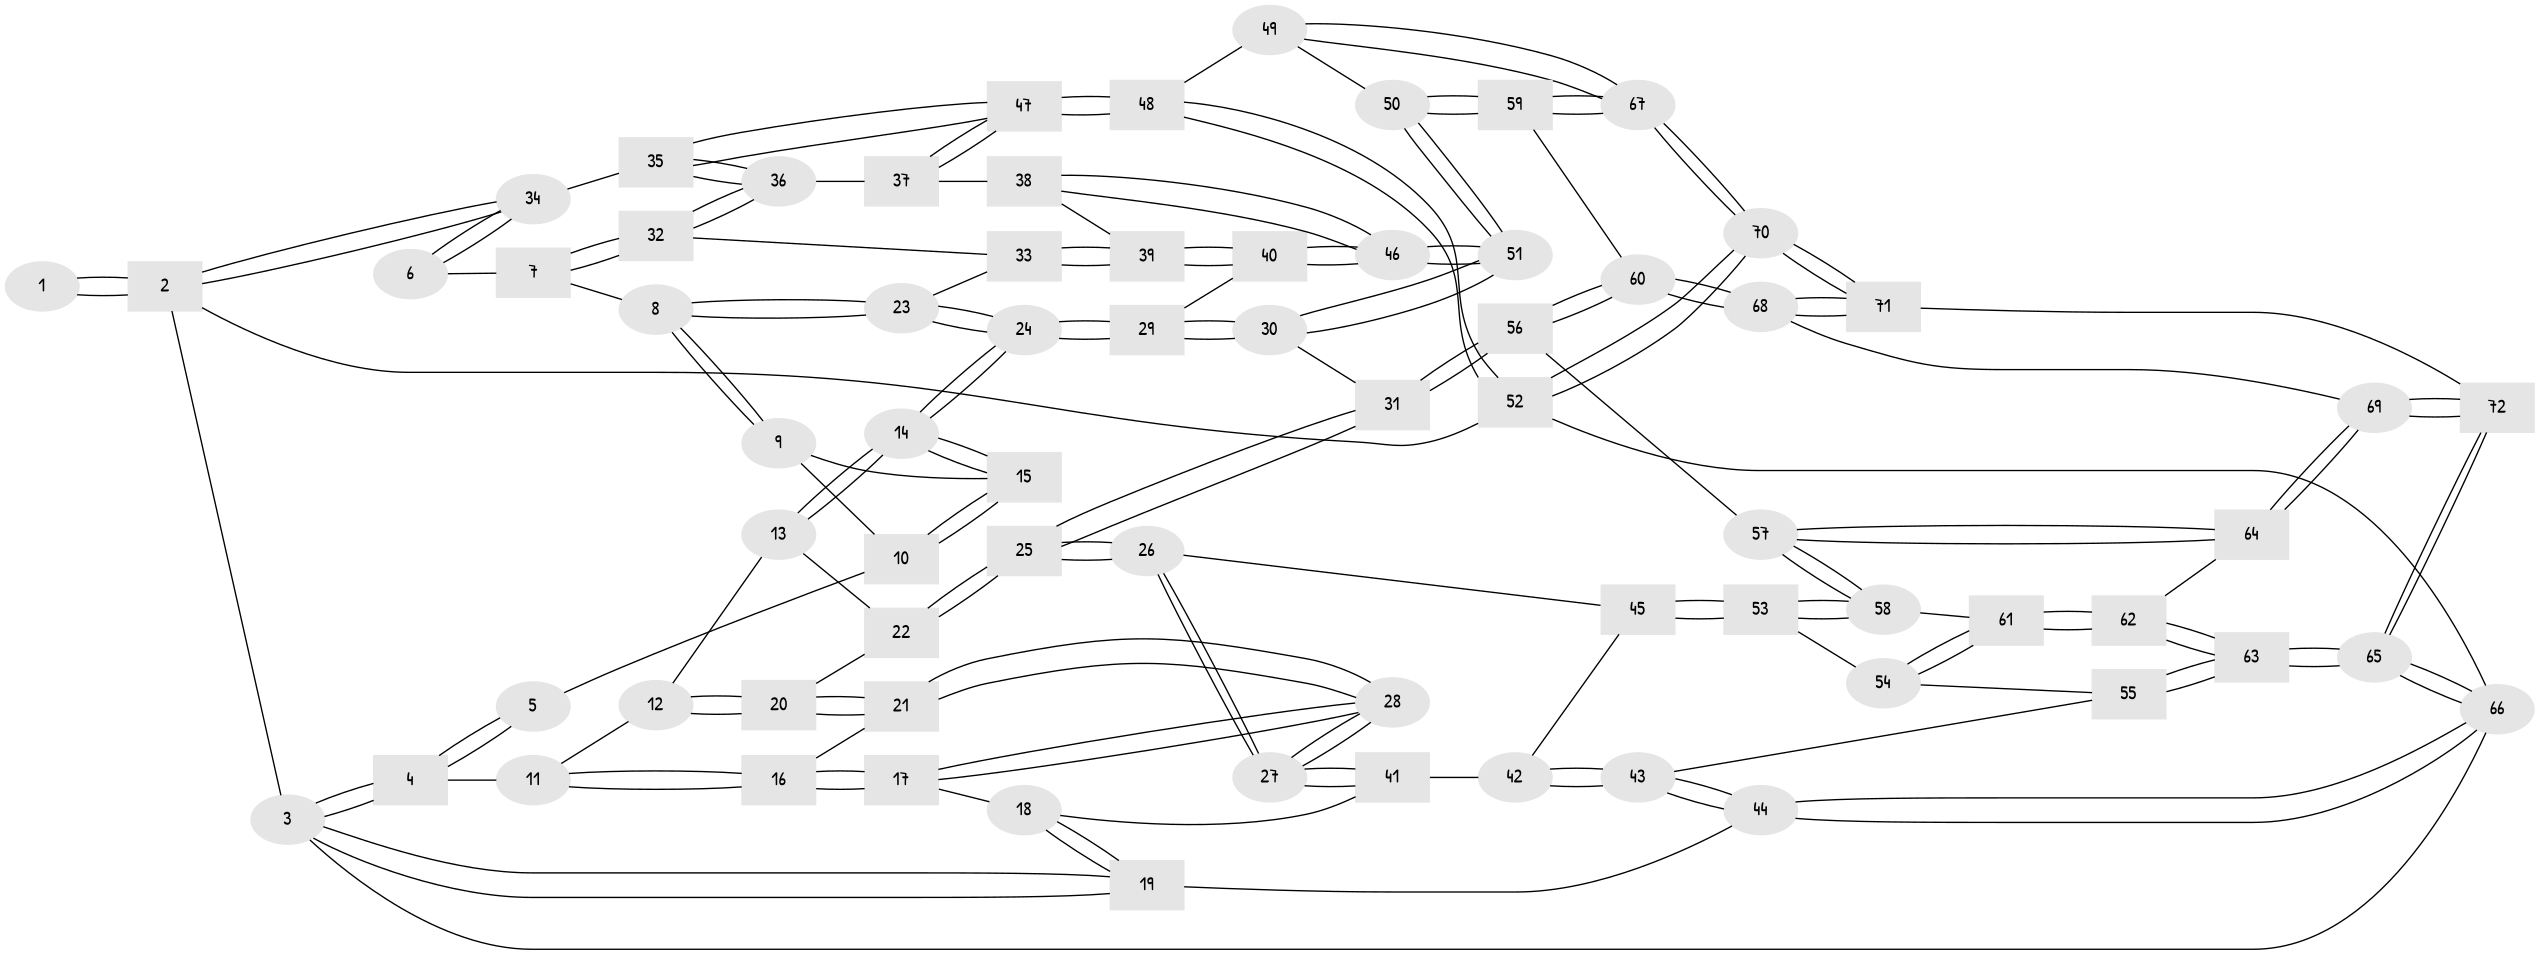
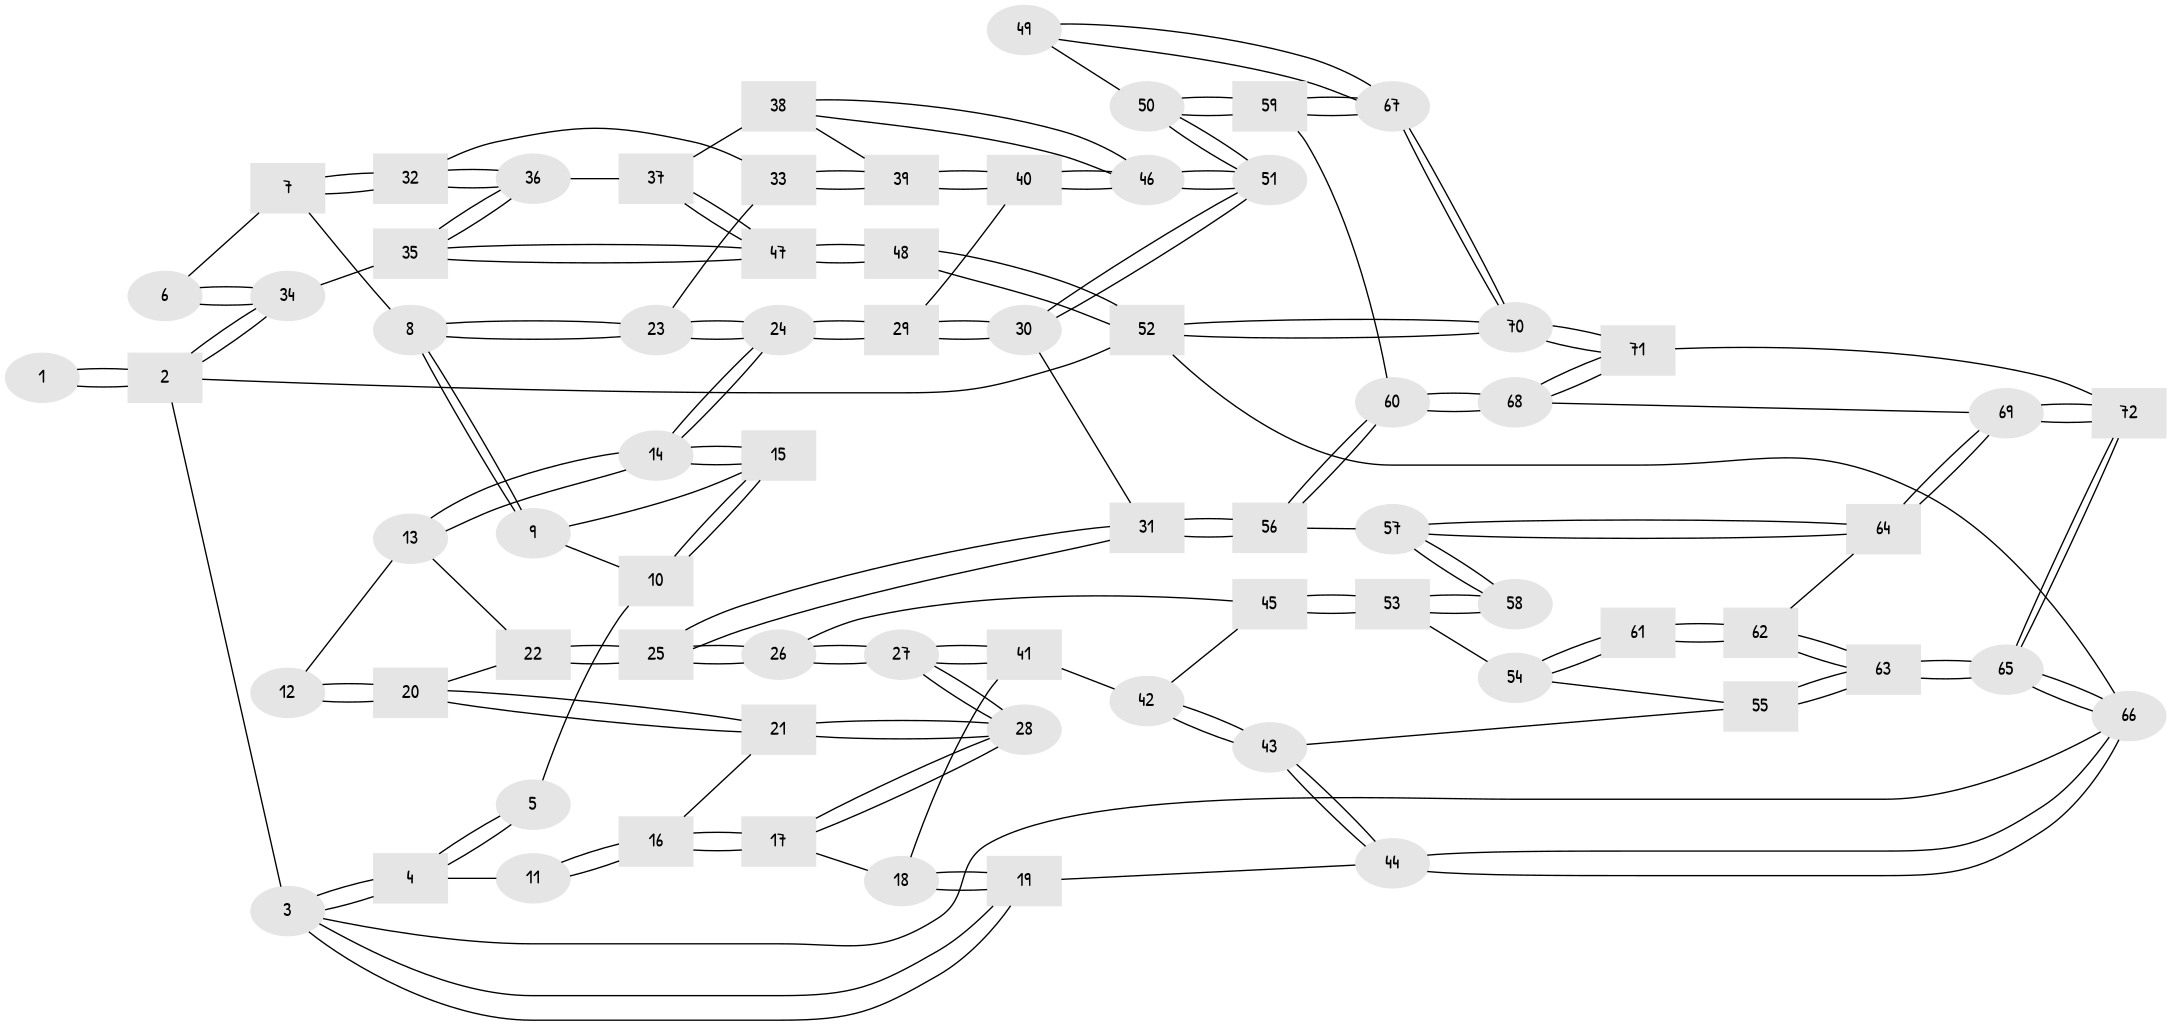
edge "49" -- "48": removed
edge "58" -- "61": removed
edge "12" -- "11": removed
